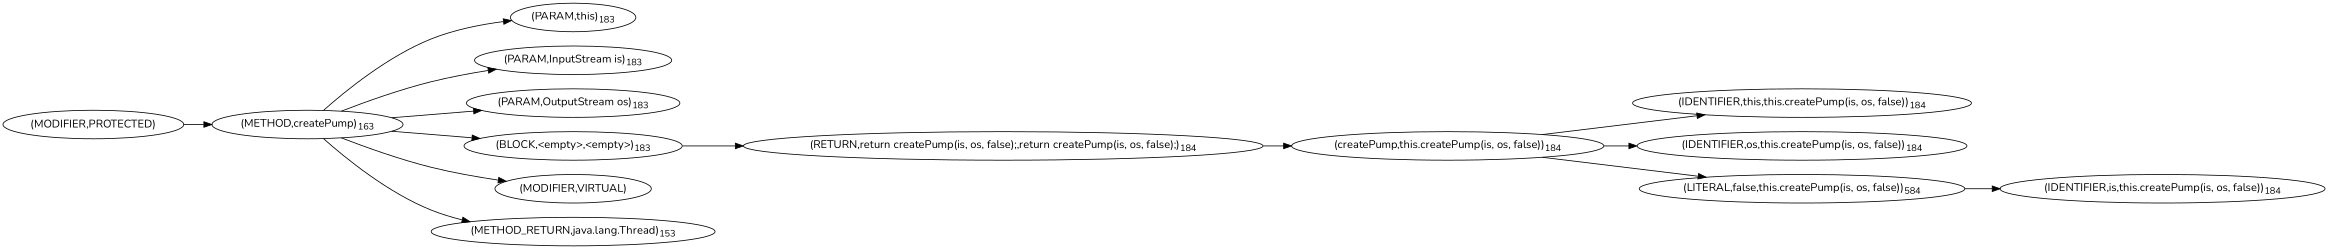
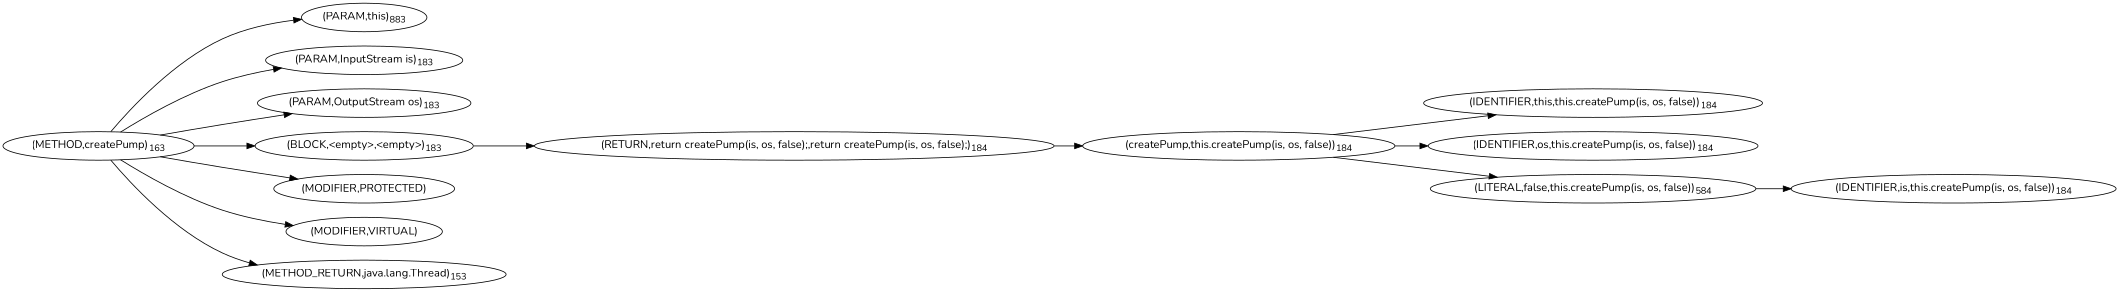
node "(PARAM,this)": text "183" -> "883"
edge "(MODIFIER,PROTECTED)" -> "(METHOD,createPump)": reversed
